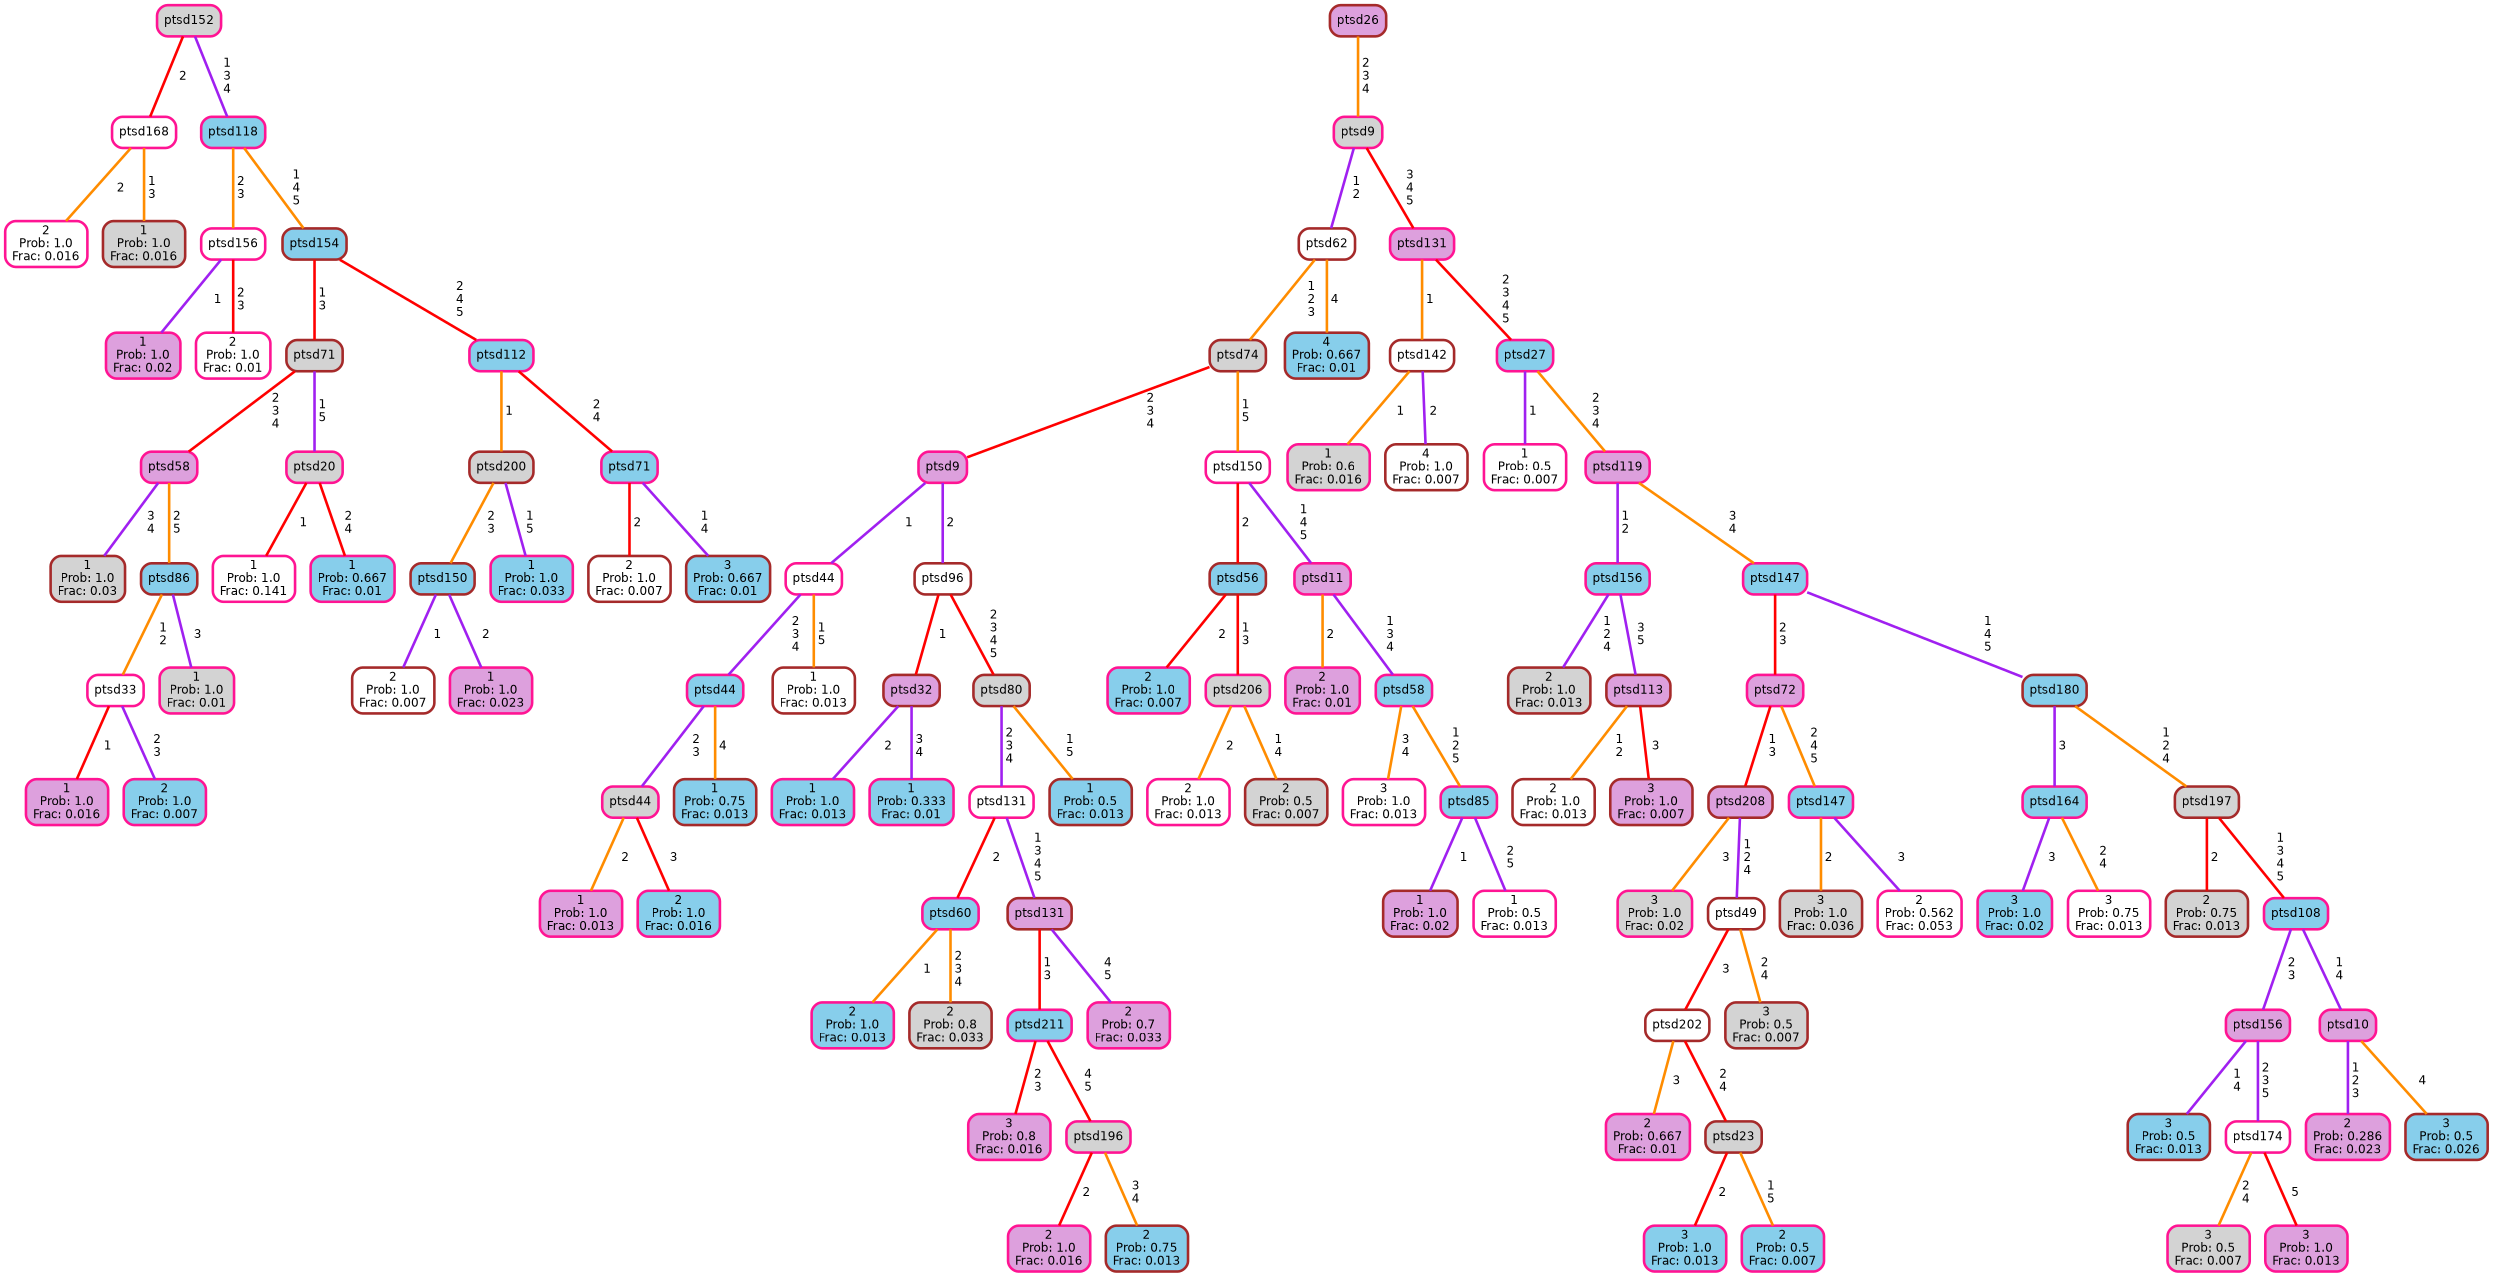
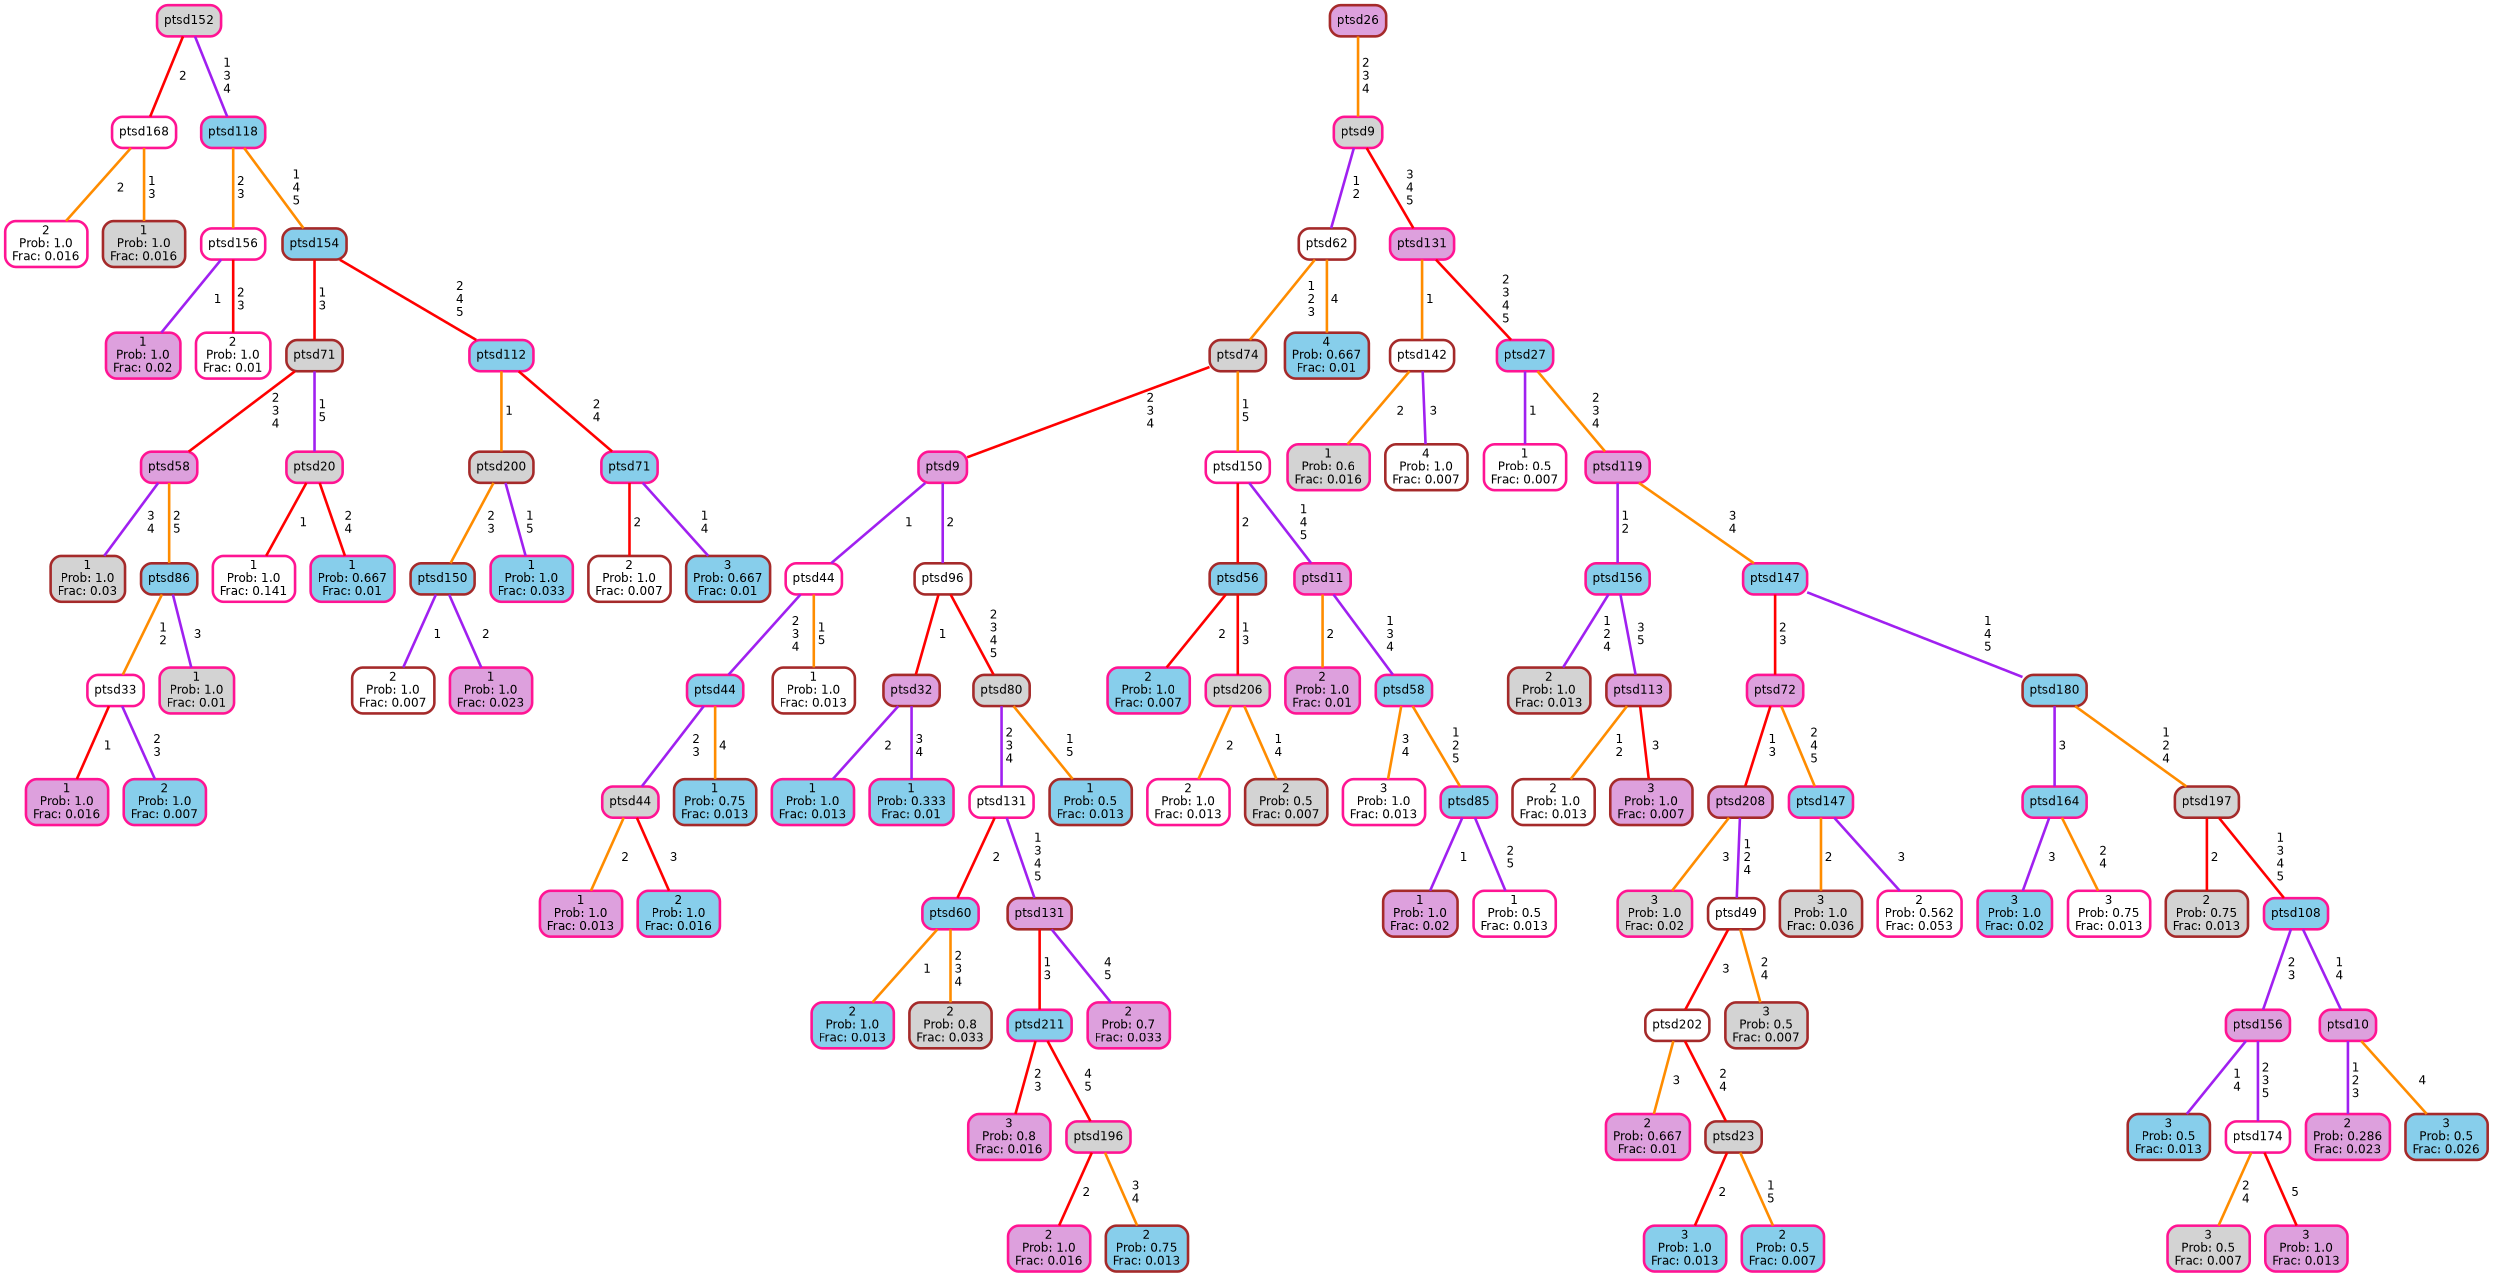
edge "ptsd142" -- "1 Prob: 0.6 Frac: 0.016": label " 1" -> " 2"
edge "ptsd142" -- "4 Prob: 1.0 Frac: 0.007": label " 2" -> " 3"
